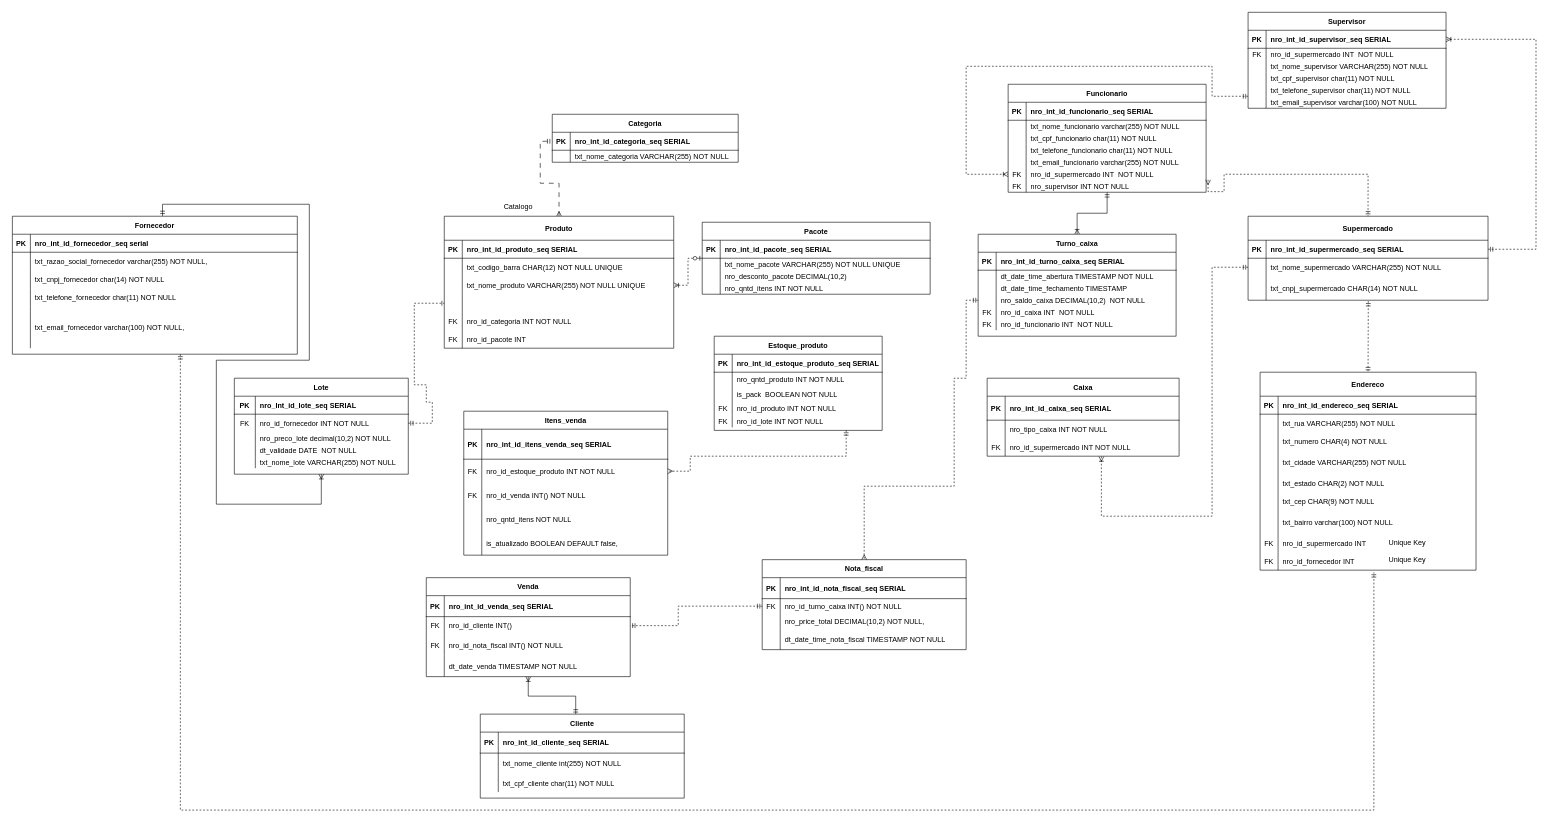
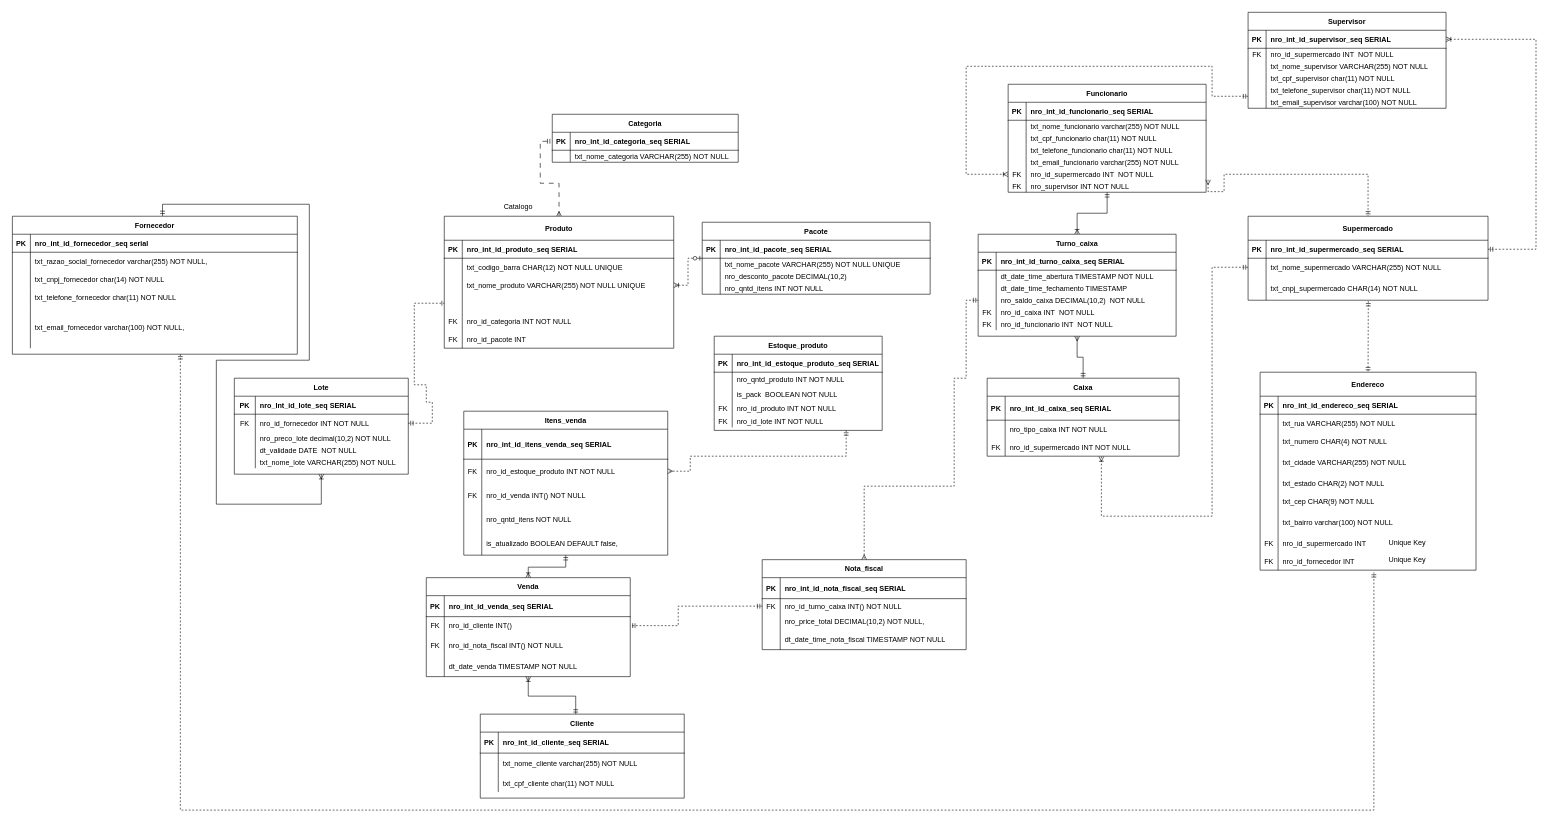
edge "Turno_caixa" -- "Caixa": added
edge "Itens_venda" -- "Venda": added
node "txt_nome_cliente int(255) NOT NULL": label "txt_nome_cliente int(255) NOT NULL" -> "txt_nome_cliente varchar(255) NOT NULL"
